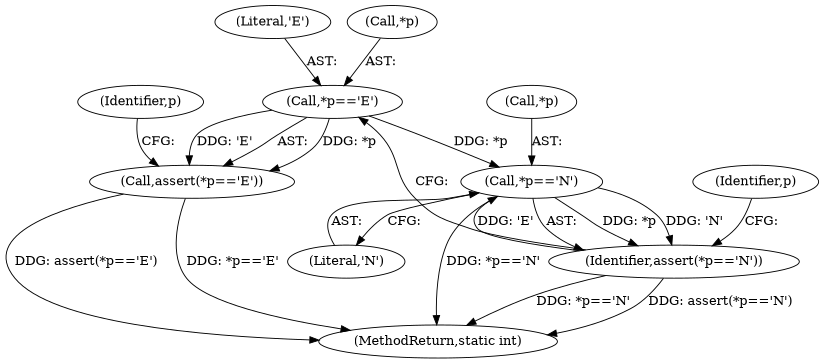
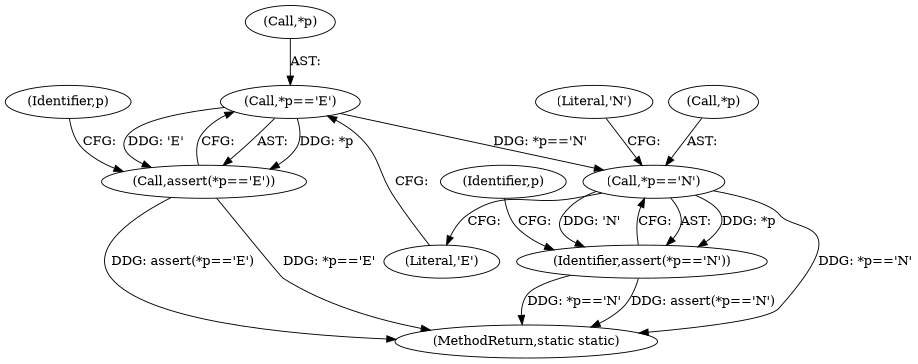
edge "(Literal,'E')" -> "(Call,*p=='E')": label "AST: " -> "CFG: "
edge "(Call,*p=='E')" -> "(Call,*p=='N')": label "DDG: *p" -> "DDG: *p=='N'"
edge "(Call,*p=='N')" -> "(Literal,'N')": now "(Call,*p=='N')" -> "(Literal,'E')"
edge "(Literal,'N')" -> "(Call,*p=='N')": label "AST: " -> "CFG: "
edge "(Identifier,assert(*p=='N'))" -> "(Call,*p=='N')": label "DDG: 'E'" -> "CFG: "
edge "(Identifier,assert(*p=='N'))" -> "(Call,*p=='E')": now "(Call,assert(*p=='E'))" -> "(Call,*p=='E')"
node "(MethodReturn,static int)": label "(MethodReturn,static int)" -> "(MethodReturn,static static)"
